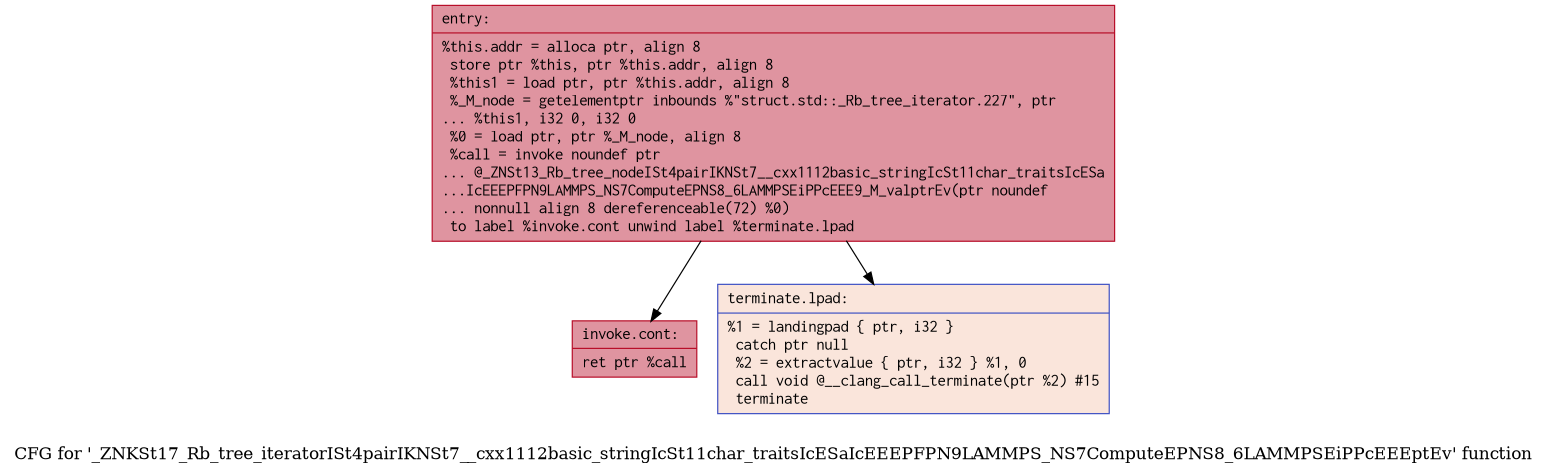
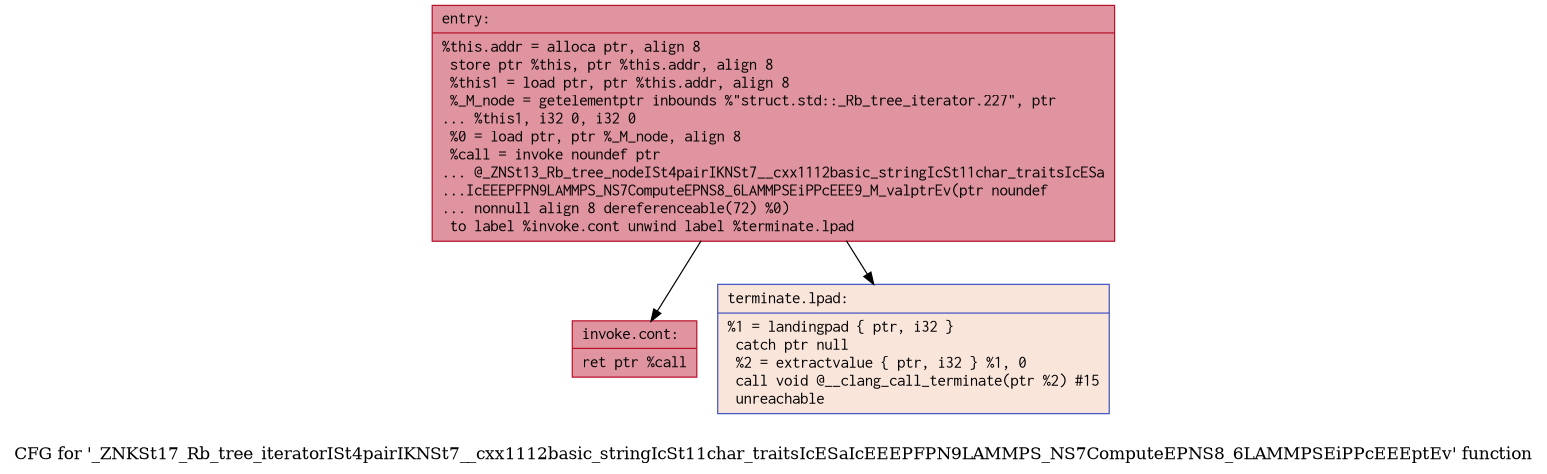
node "terminate.lpad:": text "terminate" -> "unreachable"
